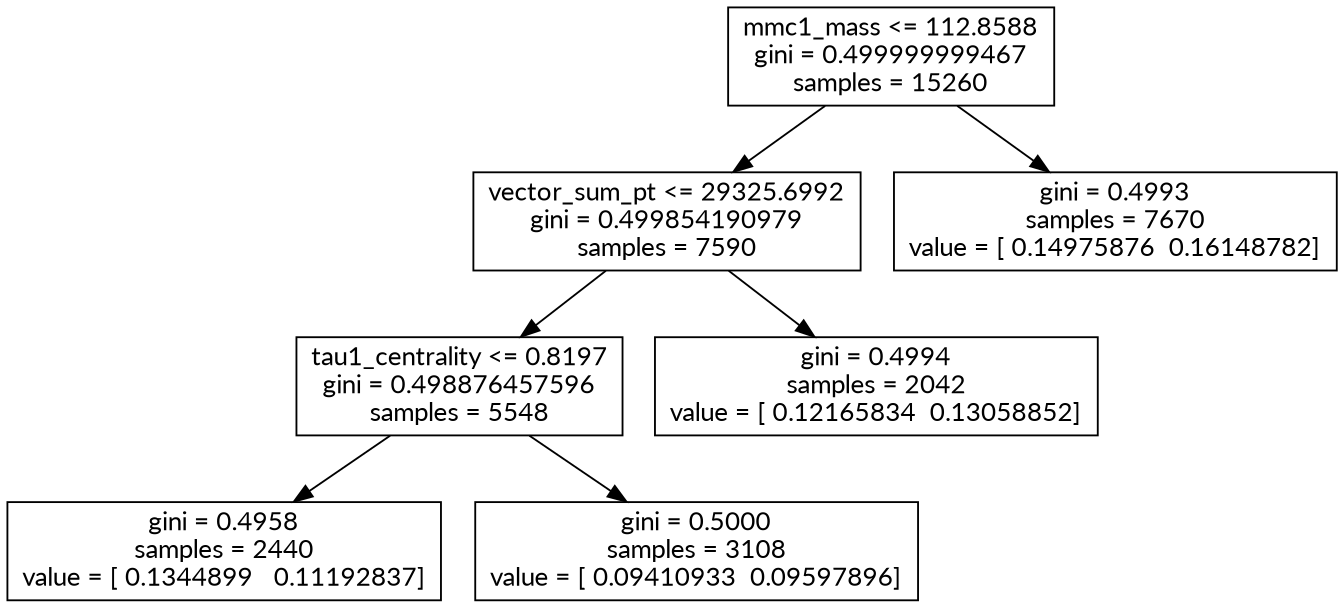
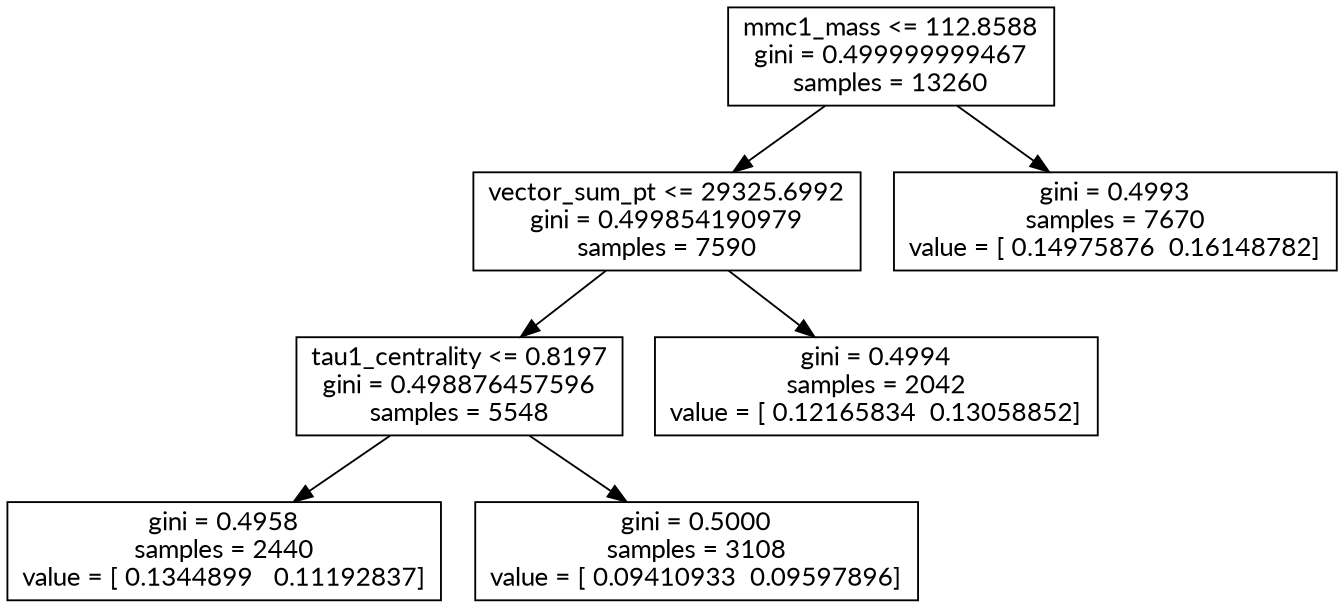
node "mmc1_mass <= 112.8588 gini = 0.499999999467 samples = 15260": label "mmc1_mass <= 112.8588 gini = 0.499999999467 samples = 15260" -> "mmc1_mass <= 112.8588 gini = 0.499999999467 samples = 13260"
